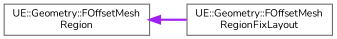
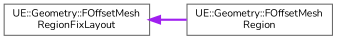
edge "UE::Geometry::FOffsetMesh RegionFixLayout" -> "UE::Geometry::FOffsetMesh Region": reversed
